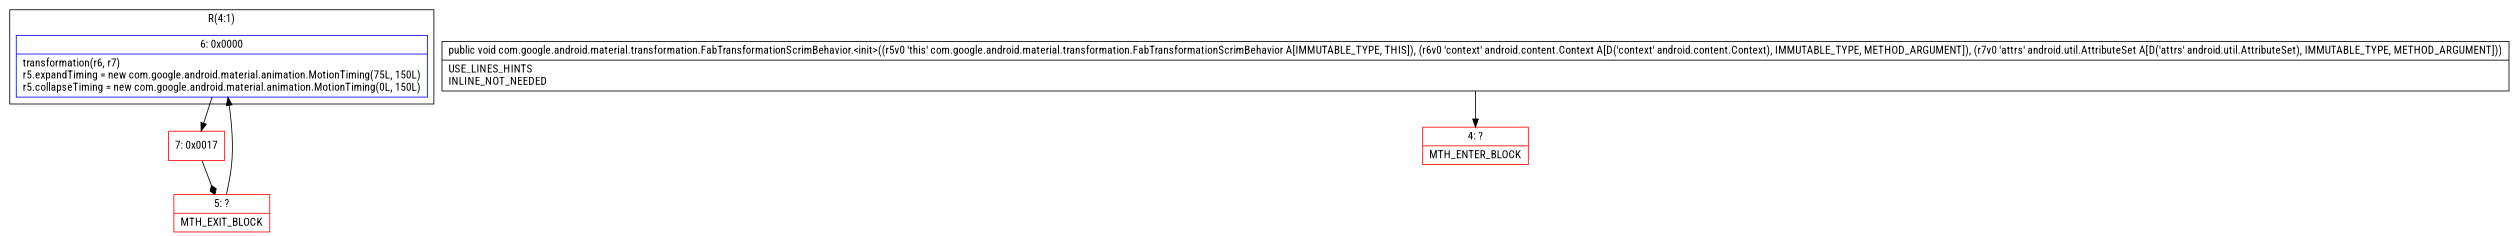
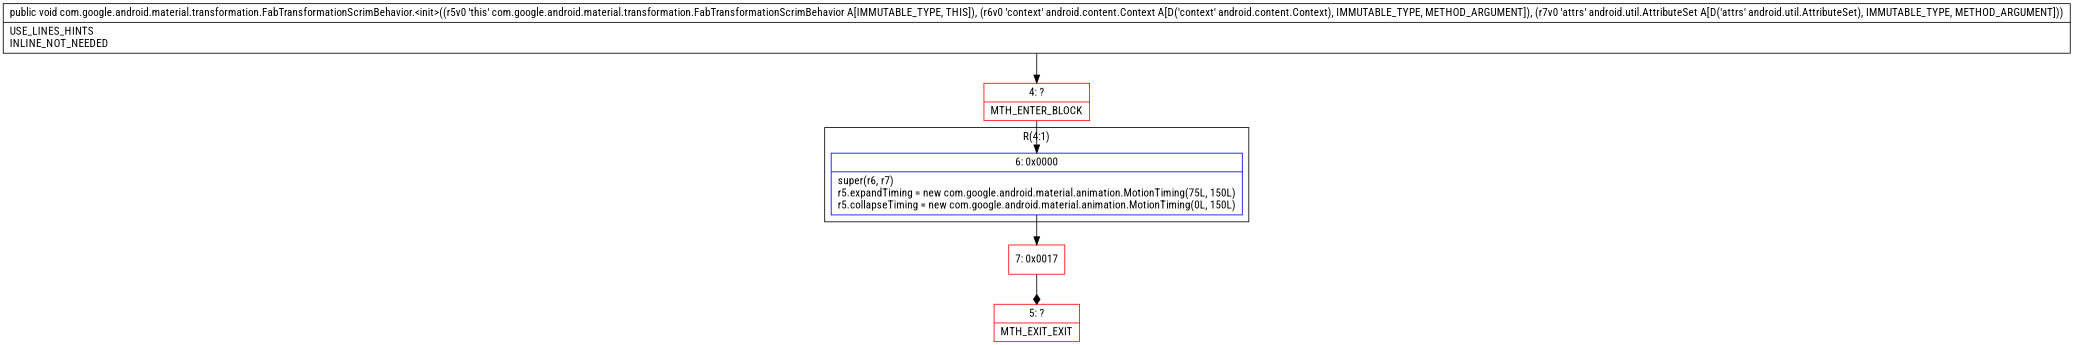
node "6: 0x0000": text "transformation(r6, r7)" -> "super(r6, r7)"
edge "5: ?" -> "6: 0x0000": now "4: ?" -> "6: 0x0000"
node "5: ?": text "MTH_EXIT_BLOCK" -> "MTH_EXIT_EXIT"
